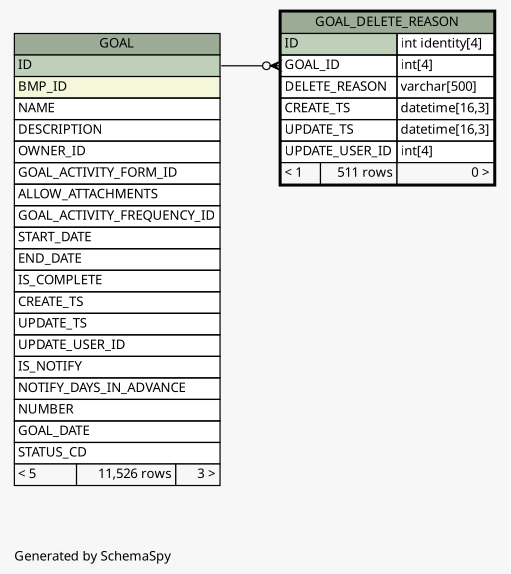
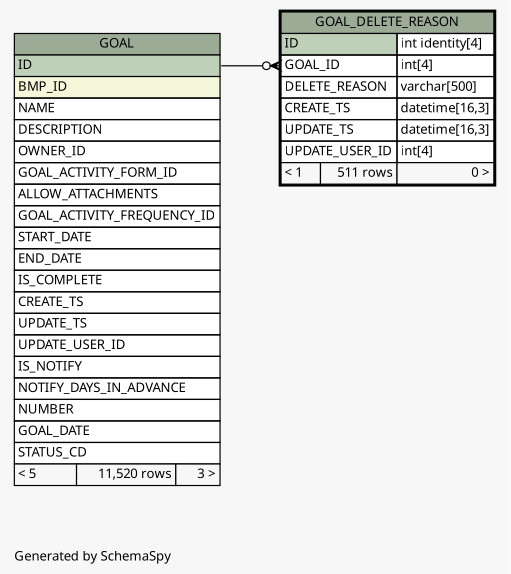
node "GOAL": text "11,526 rows" -> "11,520 rows"
